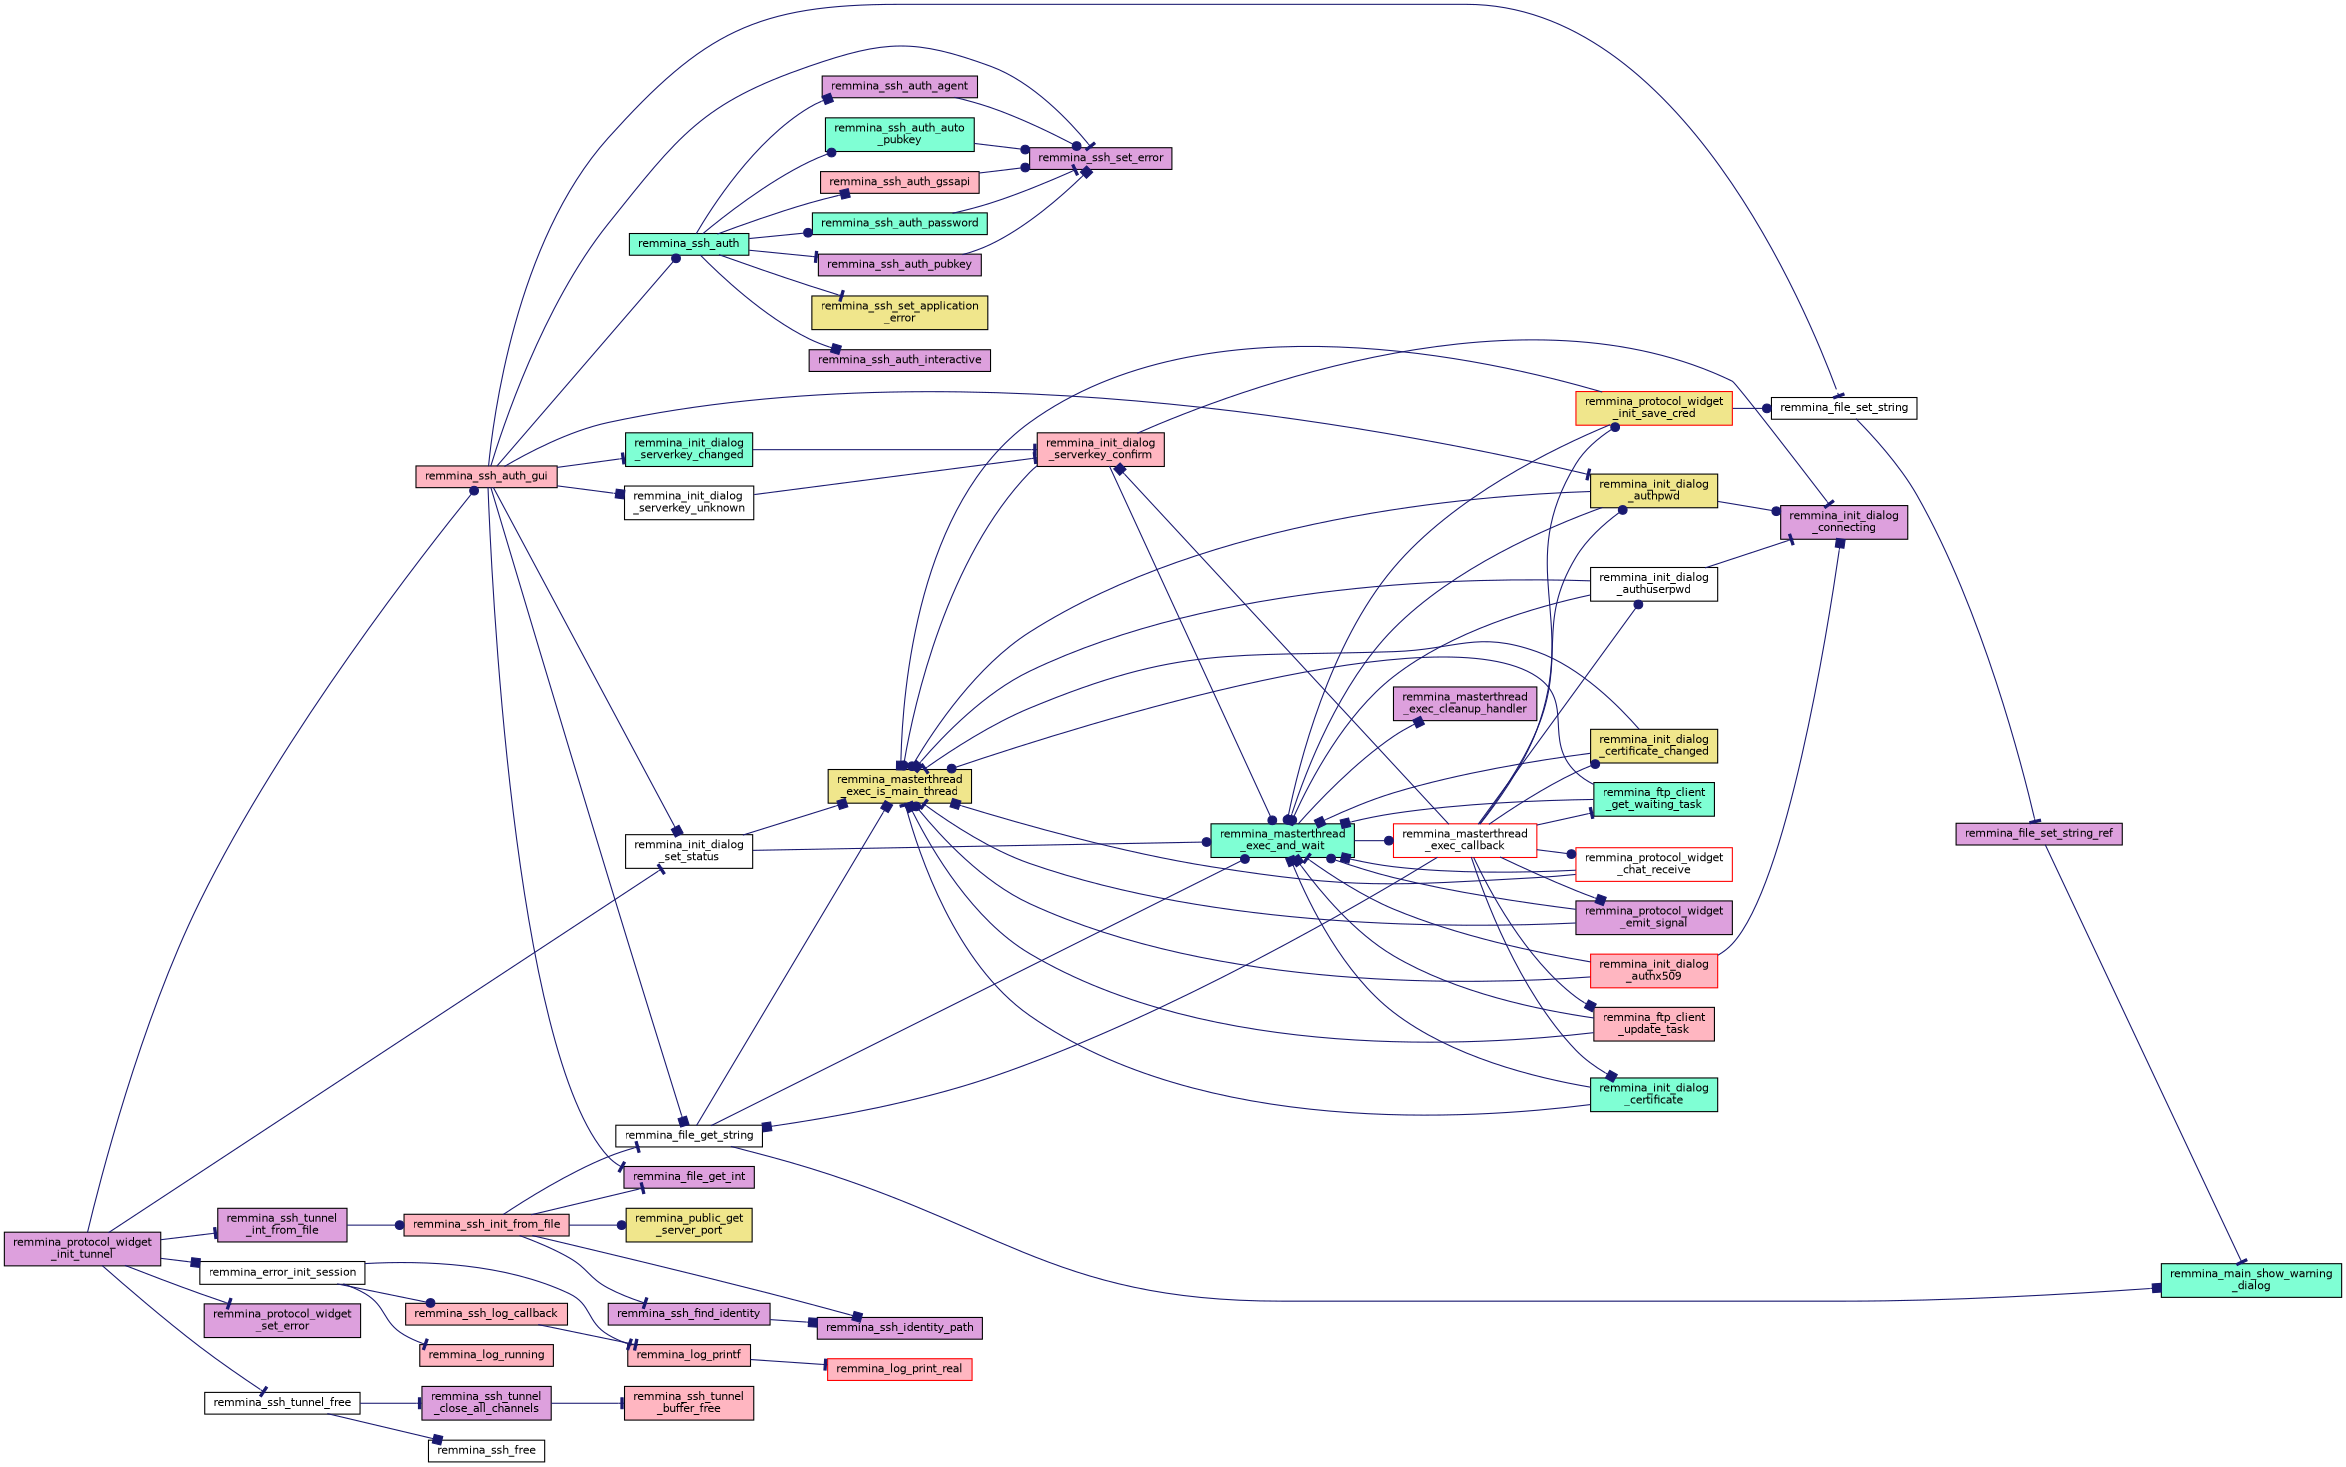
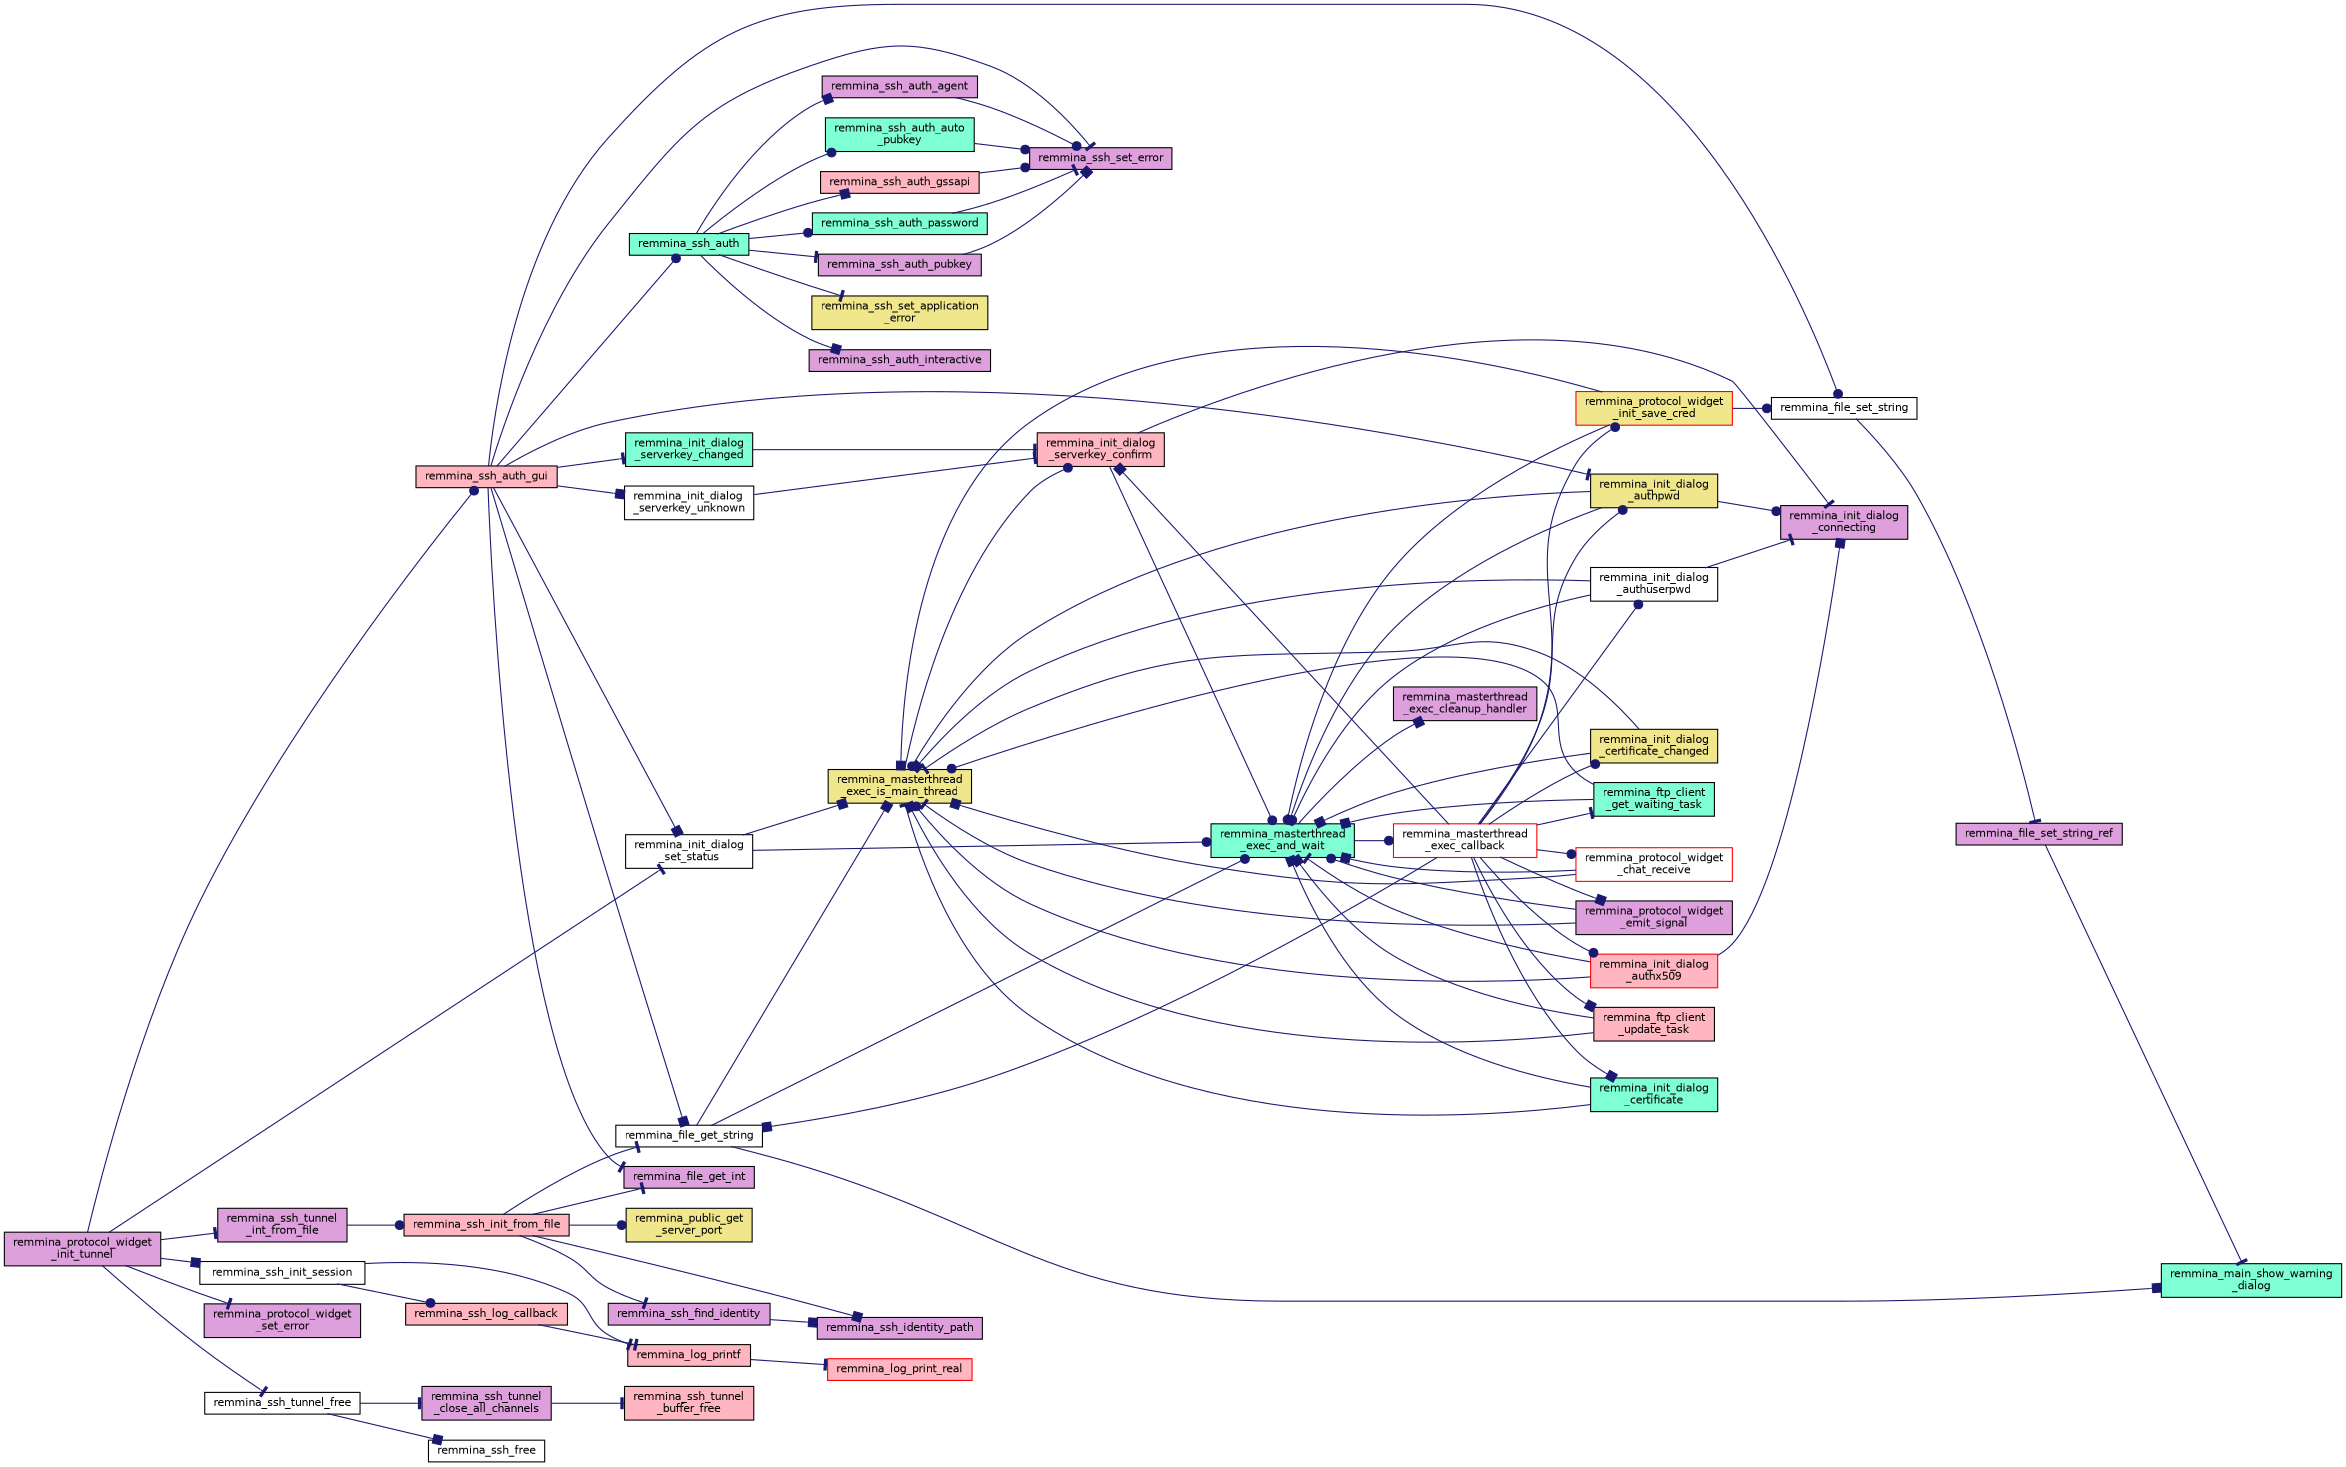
edge "remmina_ssh_auth_gui" -> "remmina_file_set_string": arrowhead tee -> dot
edge "remmina_init_dialog _serverkey_confirm" -> "remmina_masterthread _exec_is_main_thread": reversed
edge "remmina_masterthread _exec_callback" -> "remmina_init_dialog _authx509": added
node "remmina_error_init_session": label "remmina_error_init_session" -> "remmina_ssh_init_session"
node "remmina_log_running": removed
